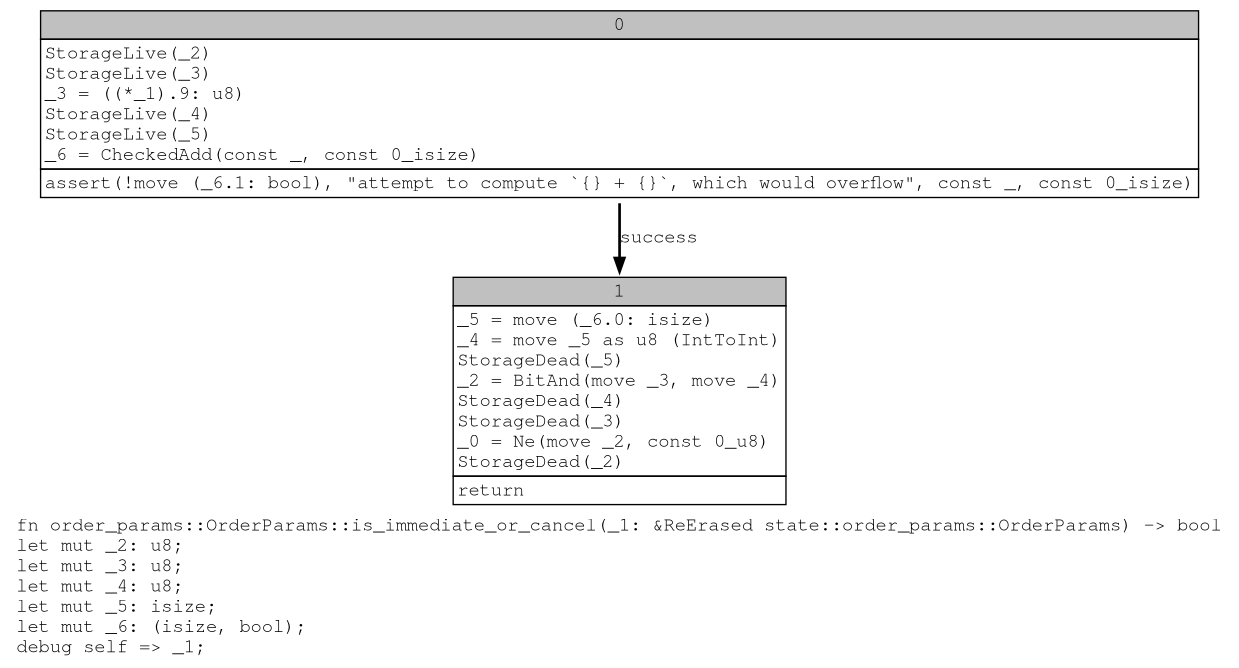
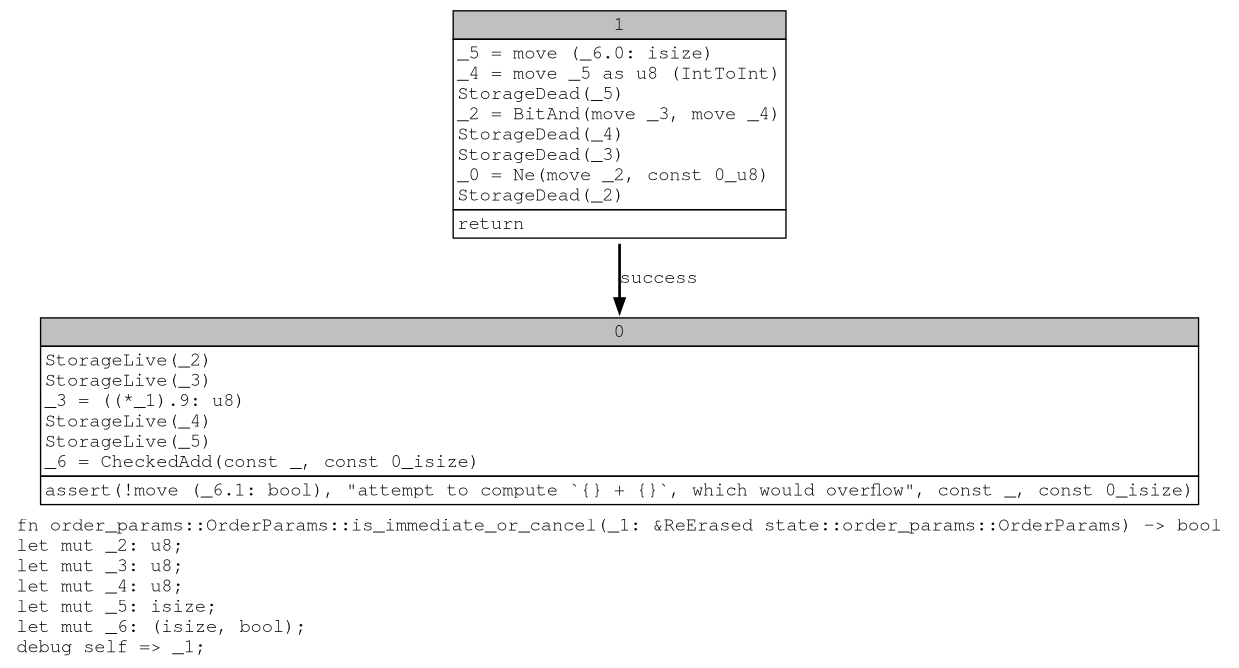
edge "0" -> "1": reversed
